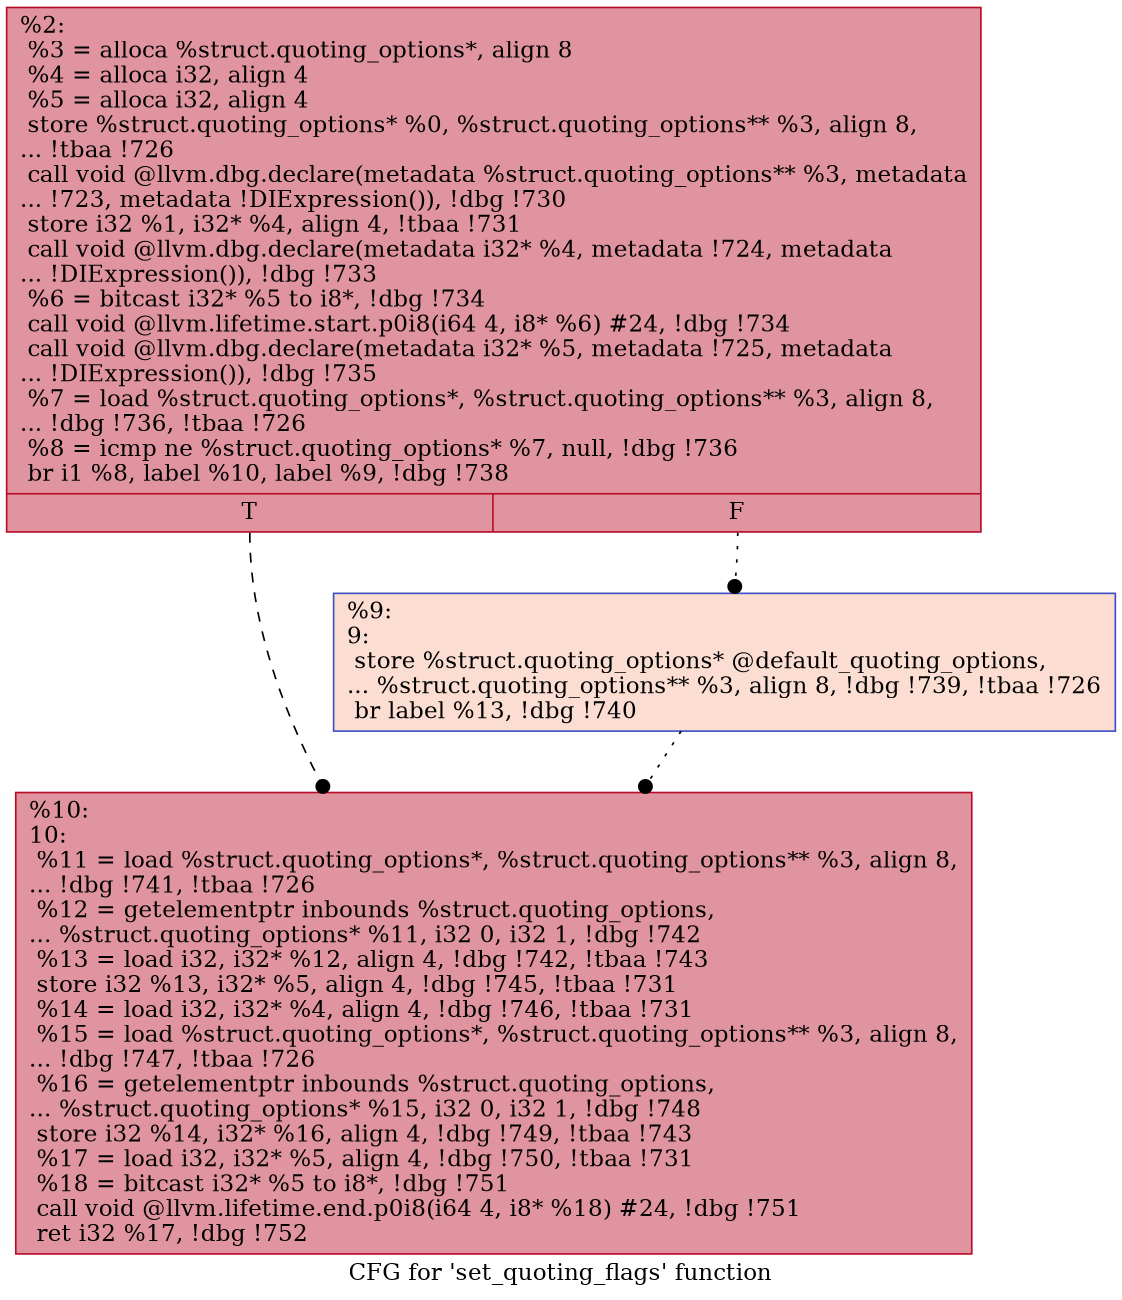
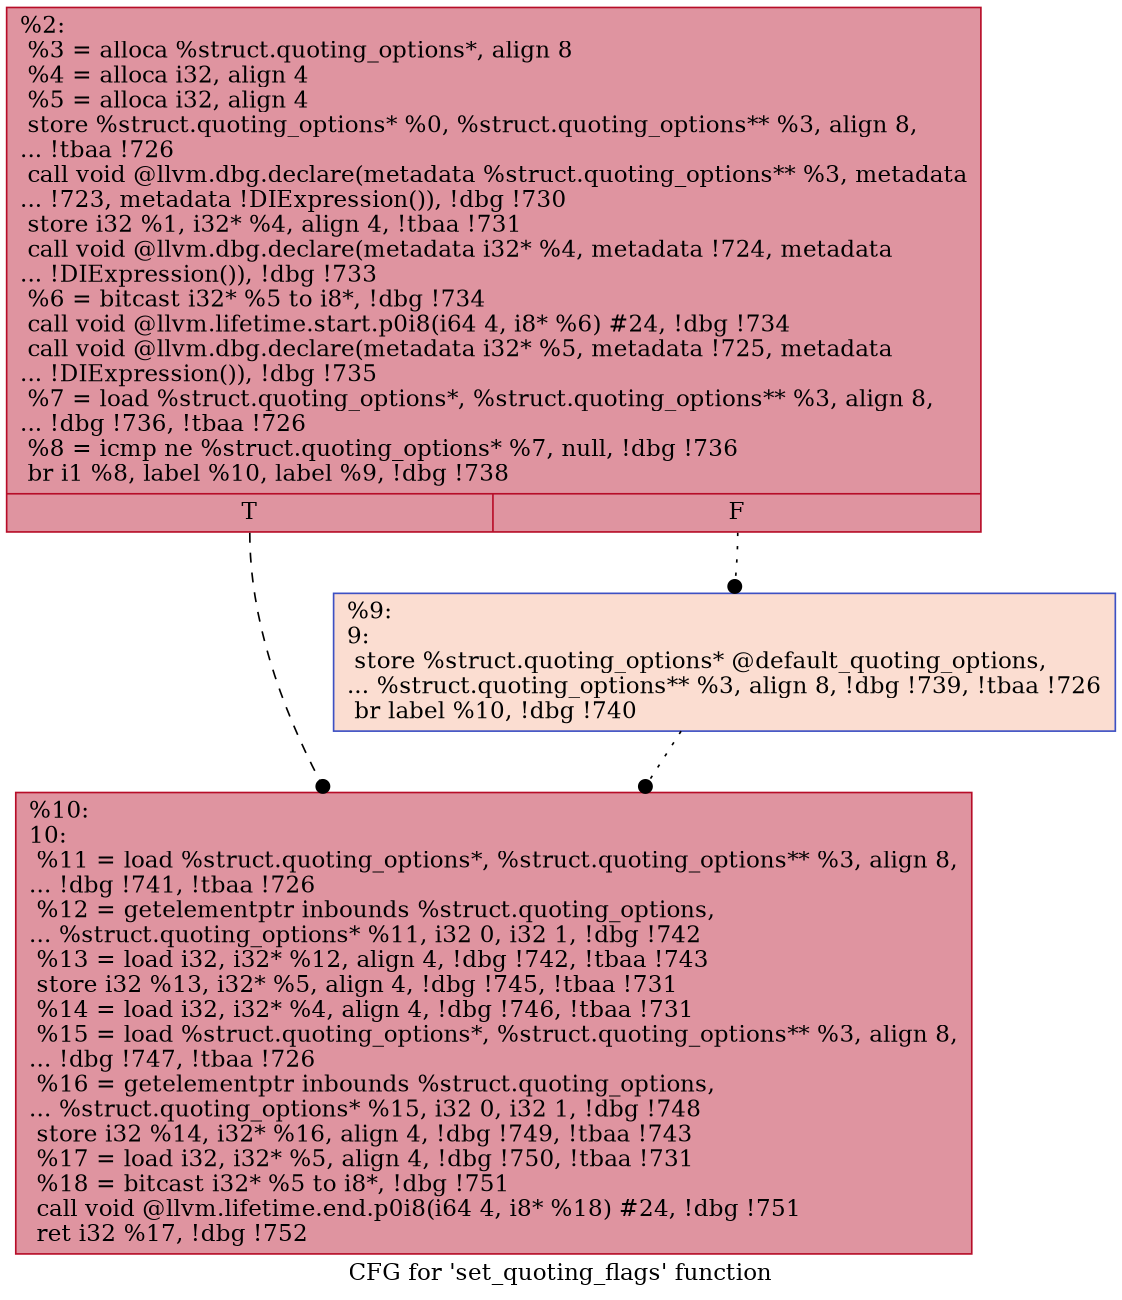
node "%9:": text "br label %13, !dbg !740" -> "br label %10, !dbg !740"
